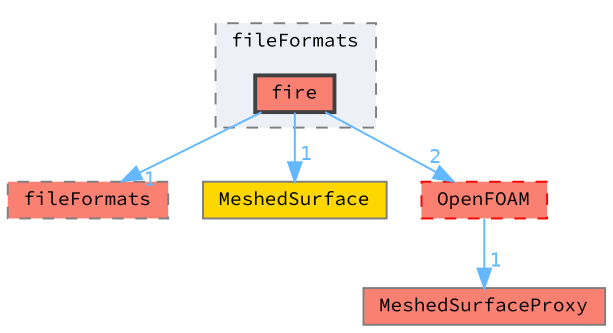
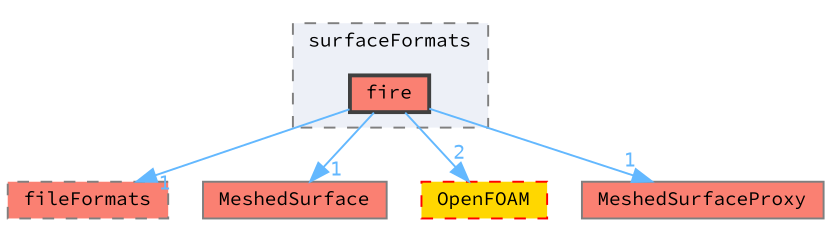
cluster "fileFormats": label "fileFormats" -> "surfaceFormats"
node "MeshedSurface": fillcolor gold -> salmon
node "OpenFOAM": fillcolor salmon -> gold
edge "OpenFOAM" -> "MeshedSurfaceProxy": now "fire" -> "MeshedSurfaceProxy"
